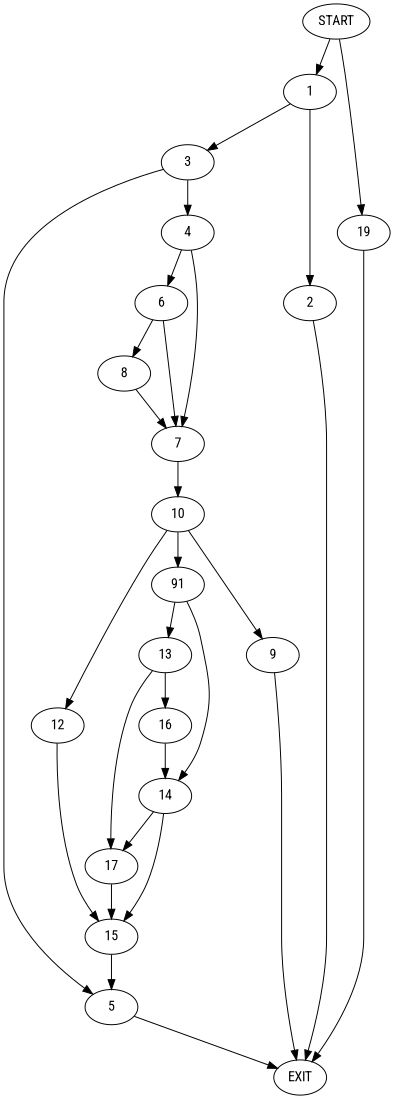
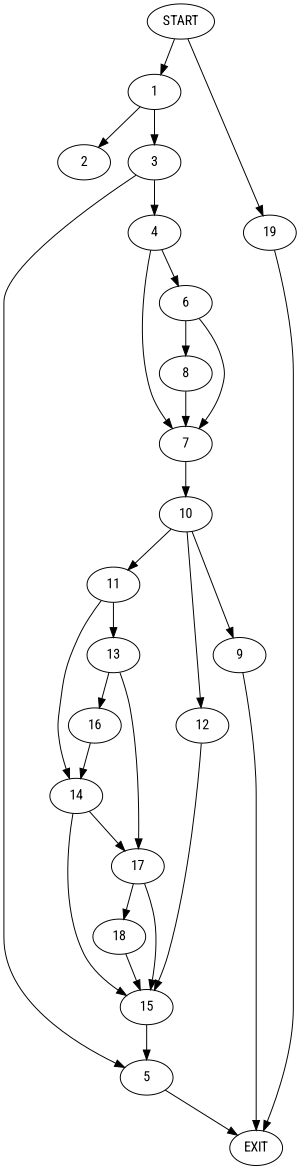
node "91": label "91" -> "11"
edge "2" -> "EXIT": removed
node "18": added
